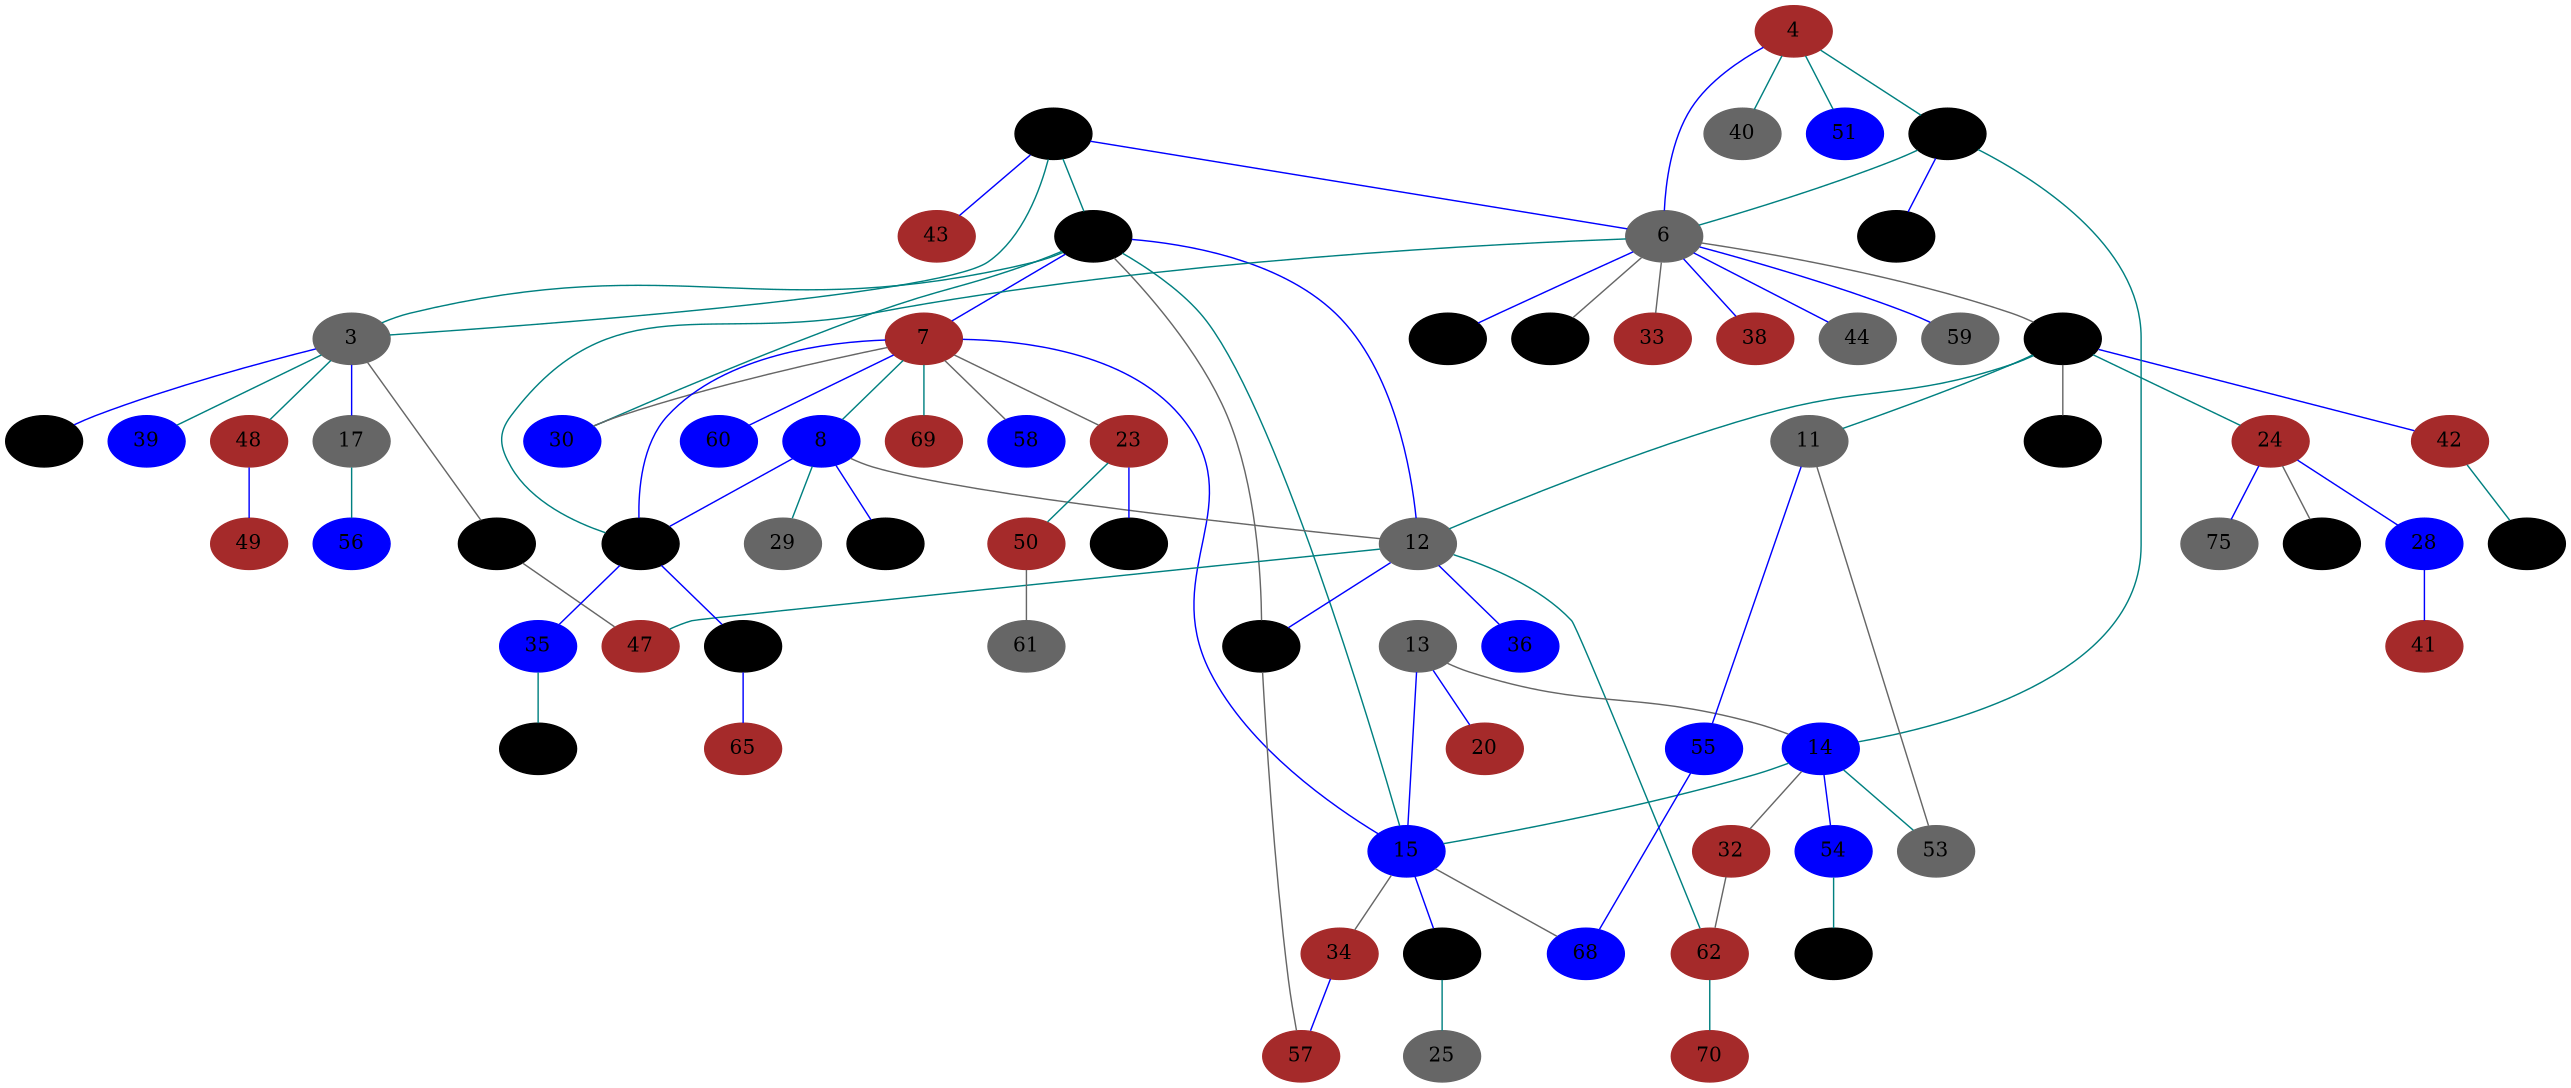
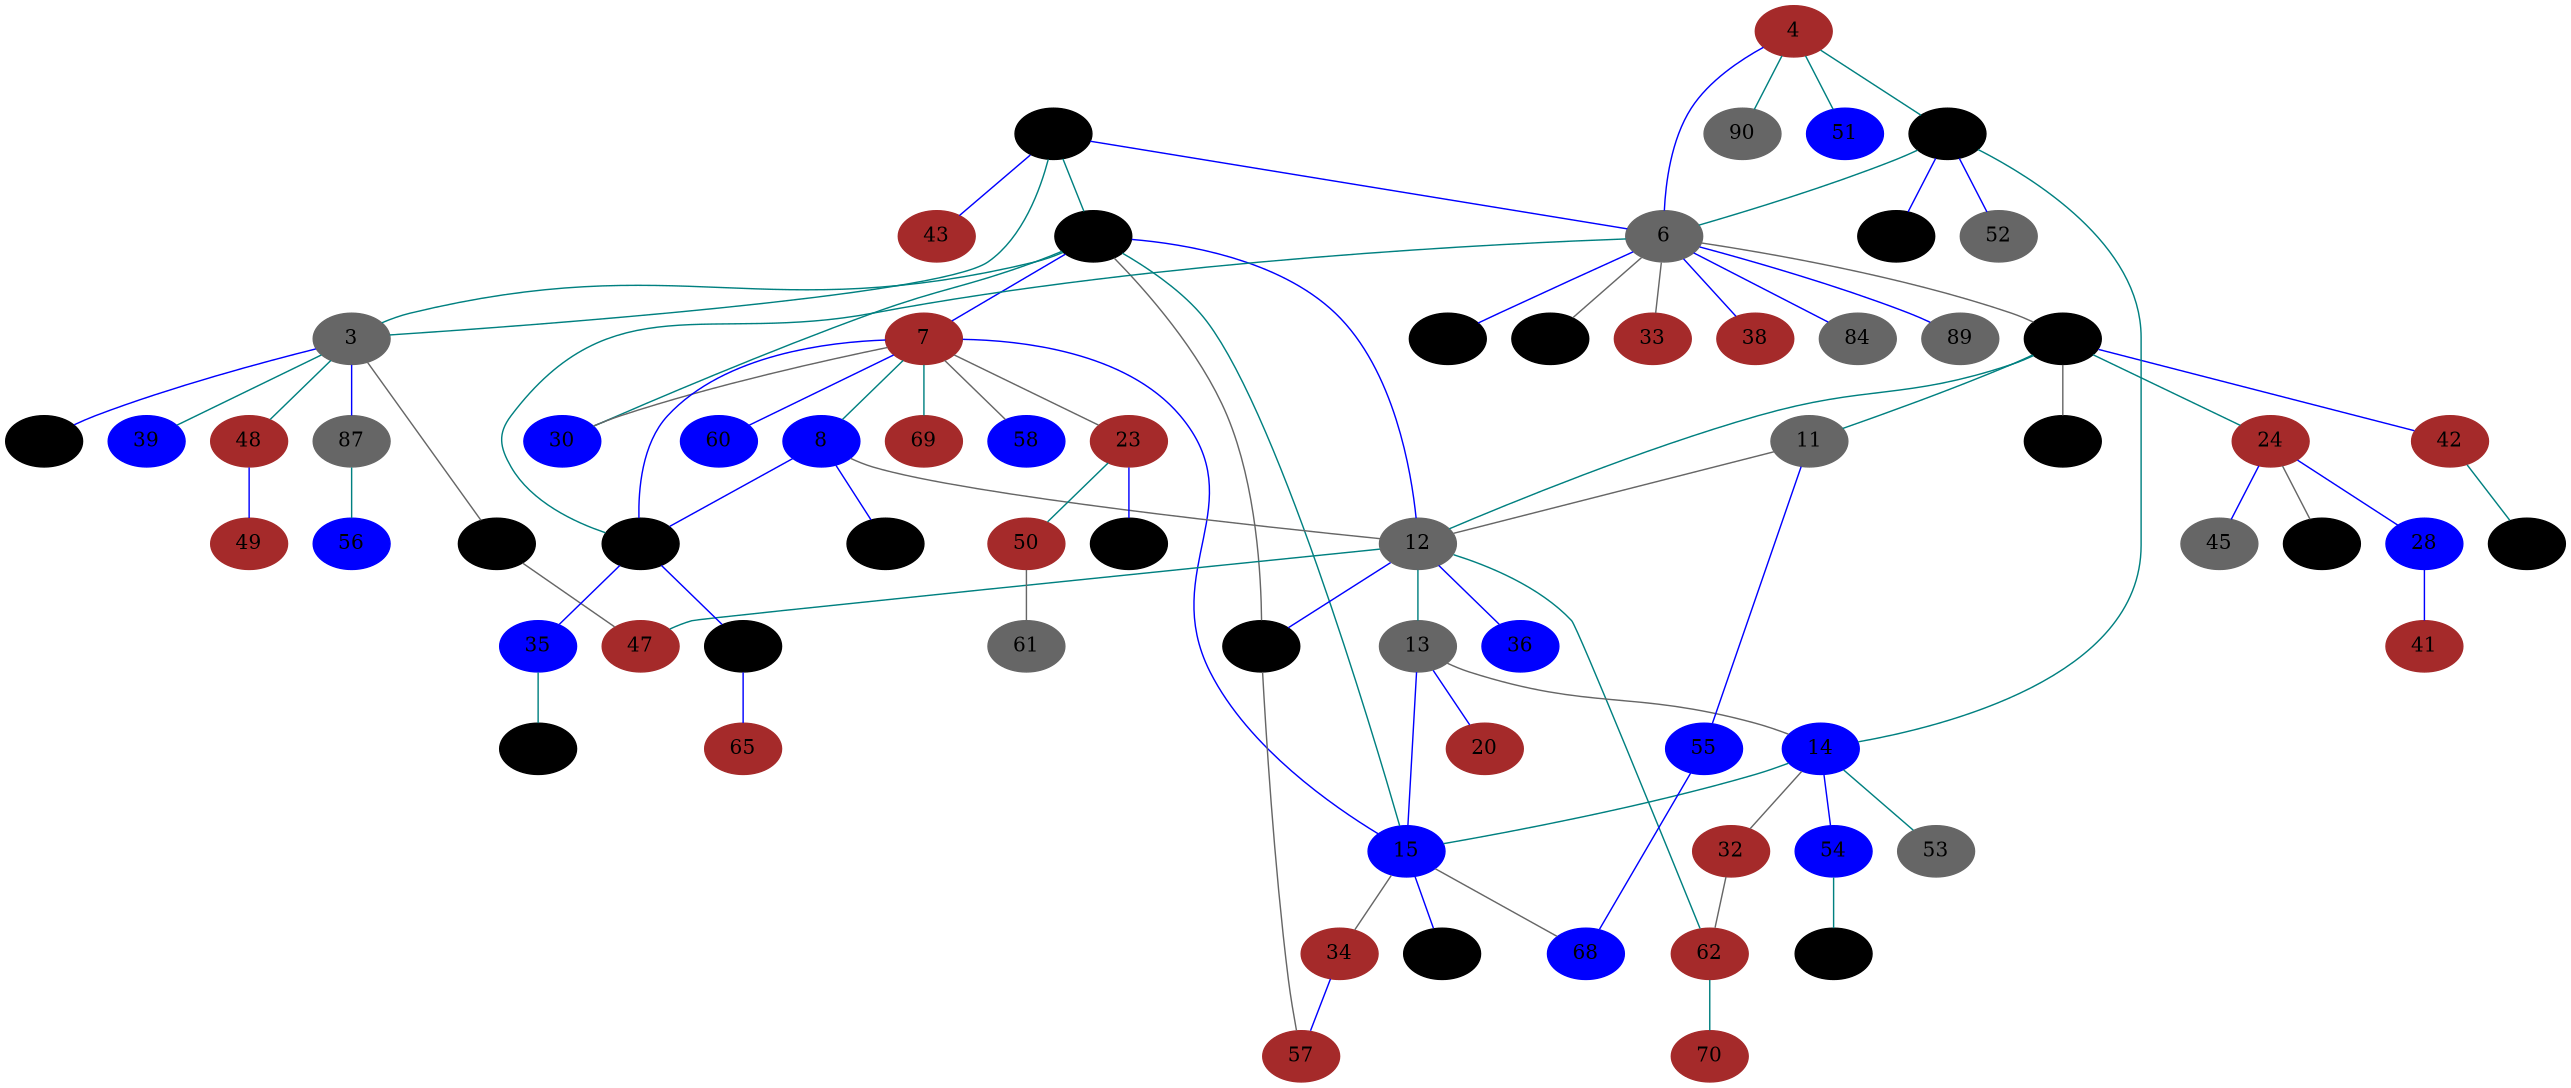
node "40": label "40" -> "90"
node "52": added
node "44": label "44" -> "84"
node "59": label "59" -> "89"
node "17": label "17" -> "87"
node "29": removed
node "75": label "75" -> "45"
edge "12" -- "13": added
edge "11" -- "53": now "11" -- "12"
node "25": removed
